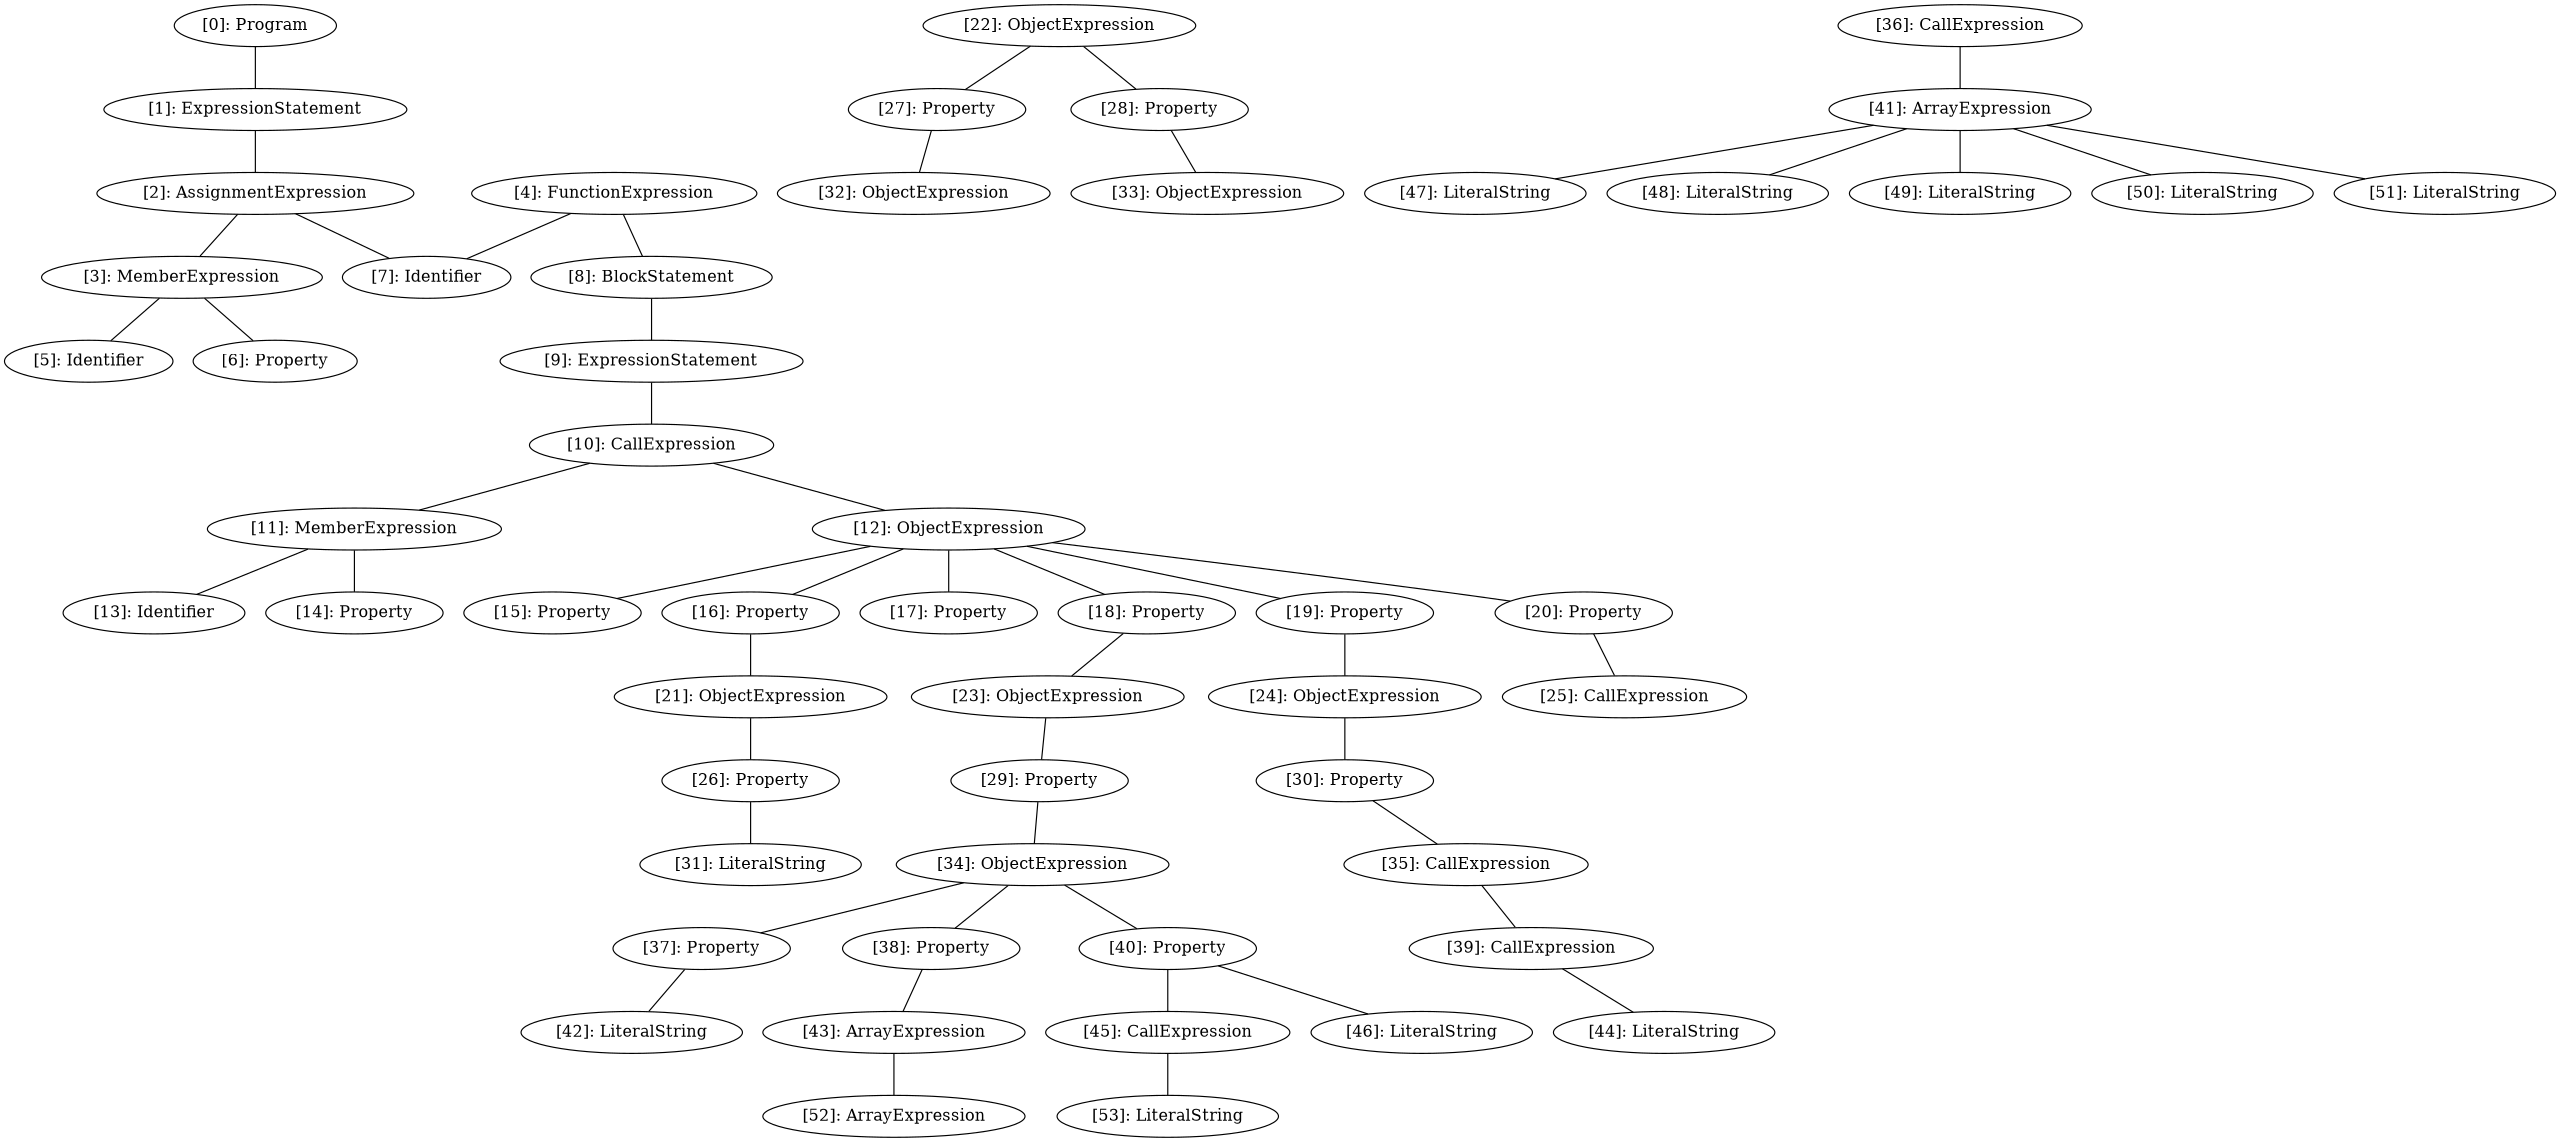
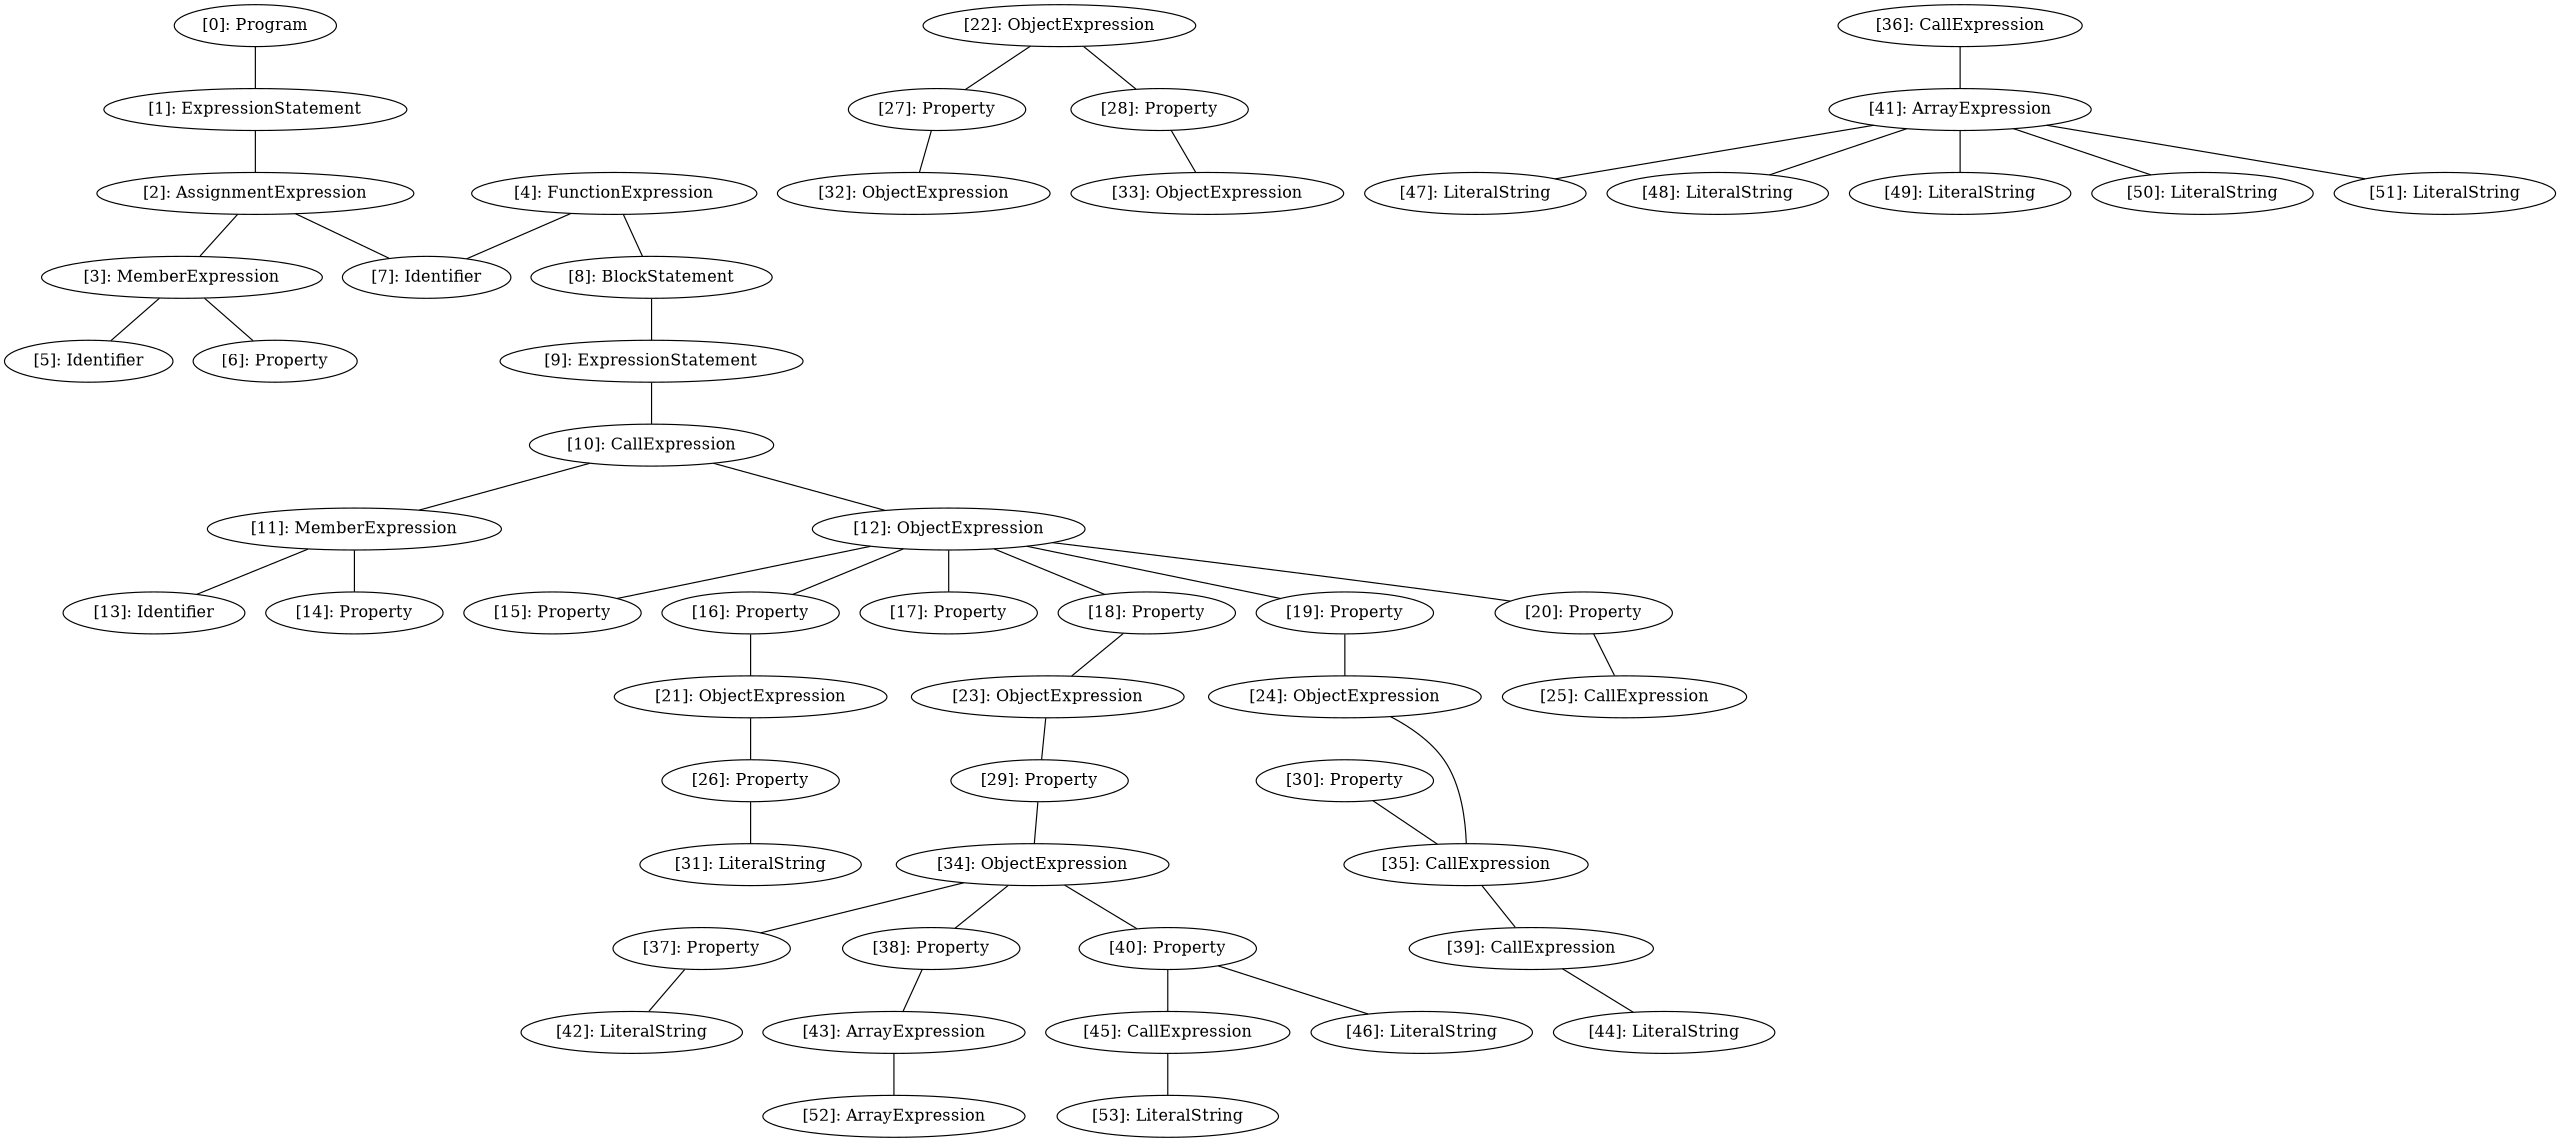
edge "[24]: ObjectExpression" -- "[30]: Property": now "[24]: ObjectExpression" -- "[35]: CallExpression"
